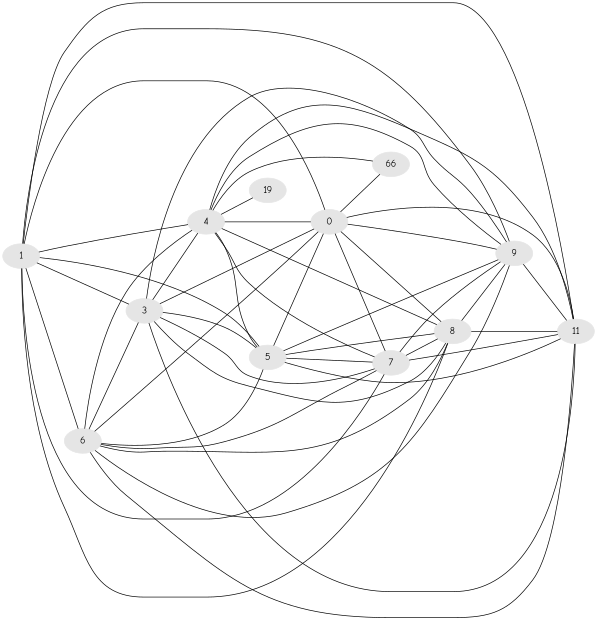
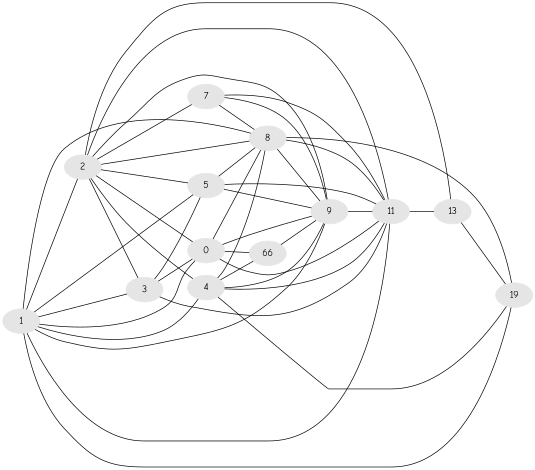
edge "9" -- "3": now "9" -- "66"
node "13": added
edge "4" -- "0": removed
edge "4" -- "3": removed
edge "4" -- "5": removed
edge "0" -- "5": removed
edge "0" -- "7": removed
edge "4" -- "7": removed
edge "5" -- "7": removed
edge "3" -- "7": removed
edge "3" -- "8": now "19" -- "8"
node "6": label "6" -> "2"
edge "1" -- "7": now "1" -- "19"
